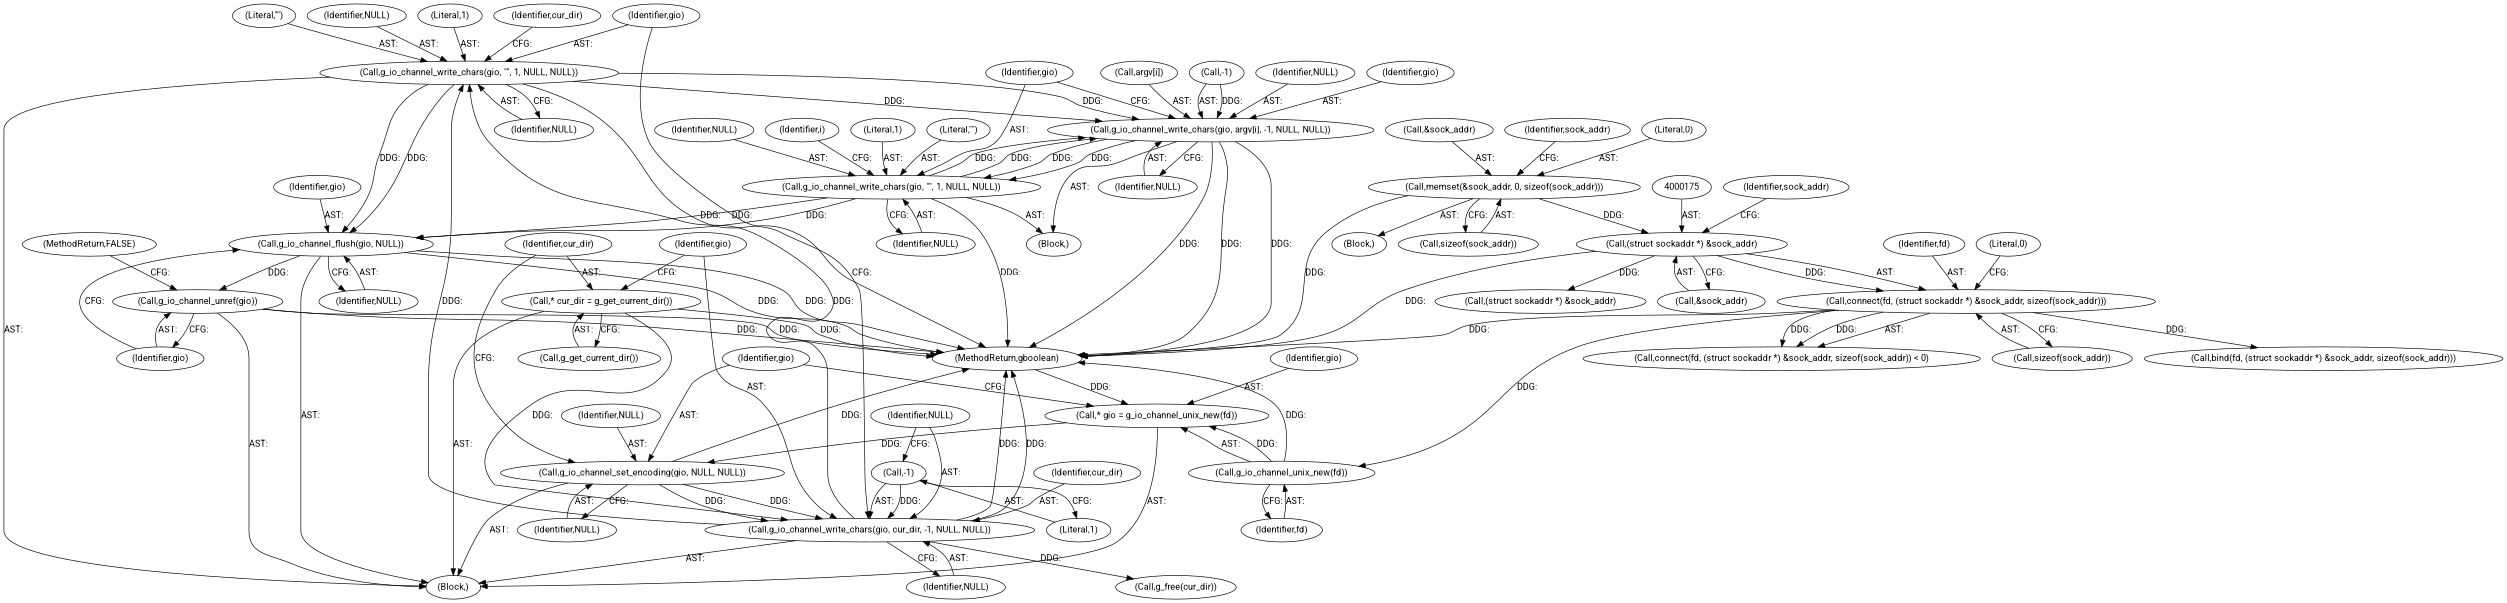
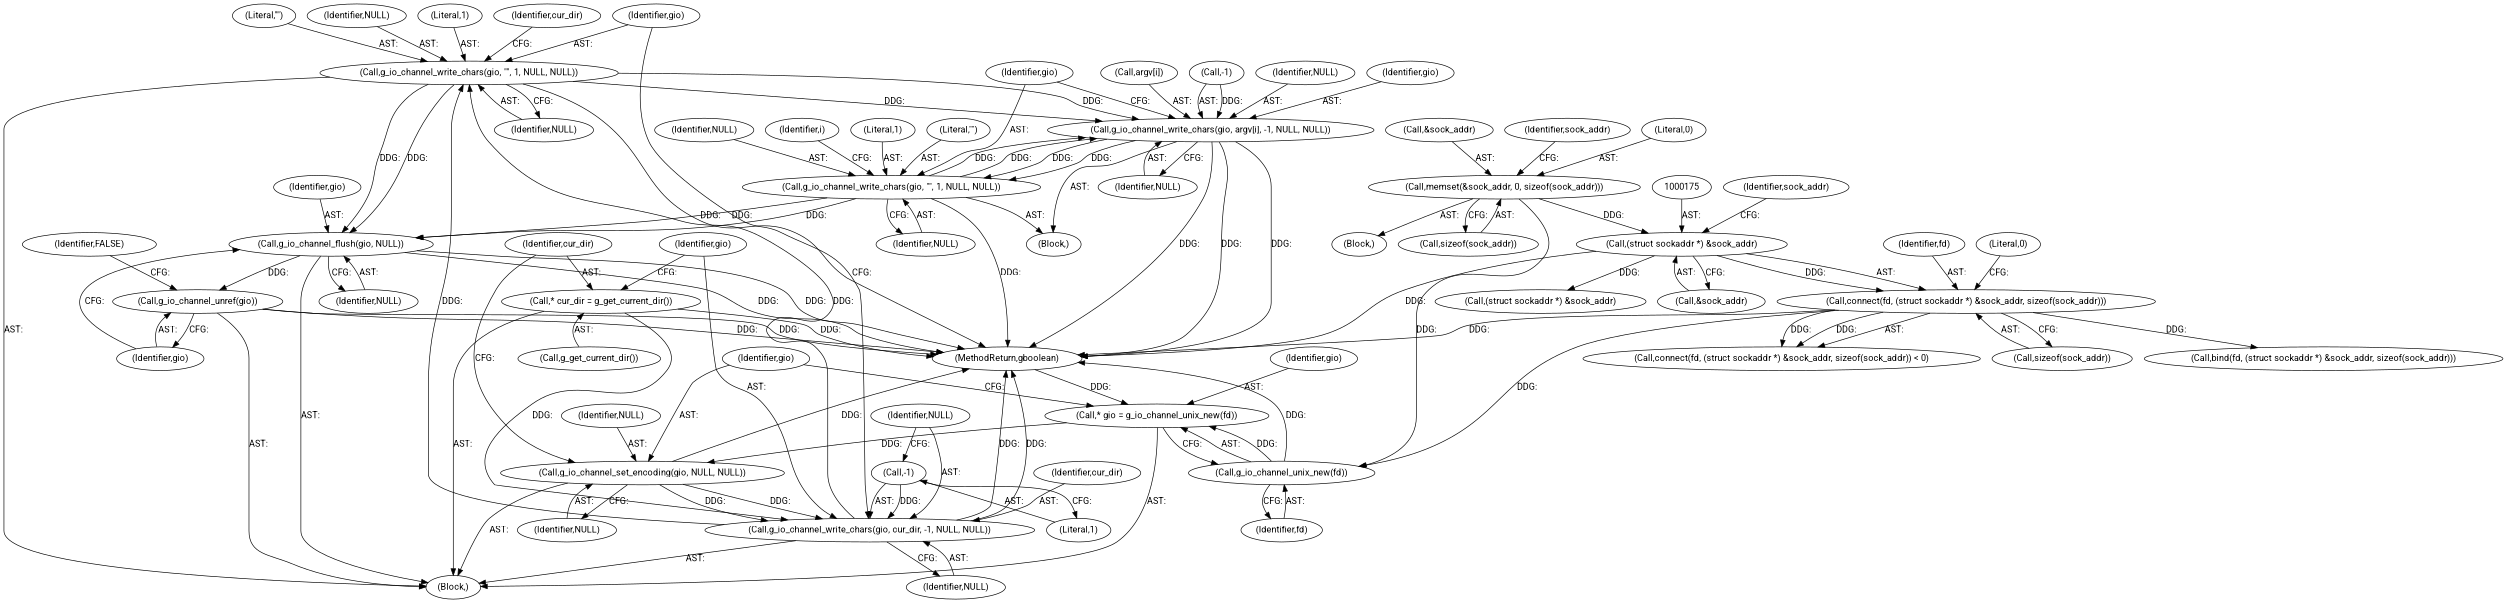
node "4000175": label "4000175" -> "1000175"
node "(MethodReturn,FALSE)": label "(MethodReturn,FALSE)" -> "(Identifier,FALSE)"
edge "(Call,* cur_dir = g_get_current_dir())" -> "(Call,g_get_current_dir())": removed, label "CFG:"
edge "(Call,memset(&sock_addr, 0, sizeof(sock_addr)))" -> "(MethodReturn,gboolean)": now "(Call,memset(&sock_addr, 0, sizeof(sock_addr)))" -> "(Call,g_io_channel_unix_new(fd))"
edge "(Call,* gio = g_io_channel_unix_new(fd))" -> "(Call,g_io_channel_unix_new(fd))": added, label "CFG:"
node "(Call,g_free(cur_dir))": removed
